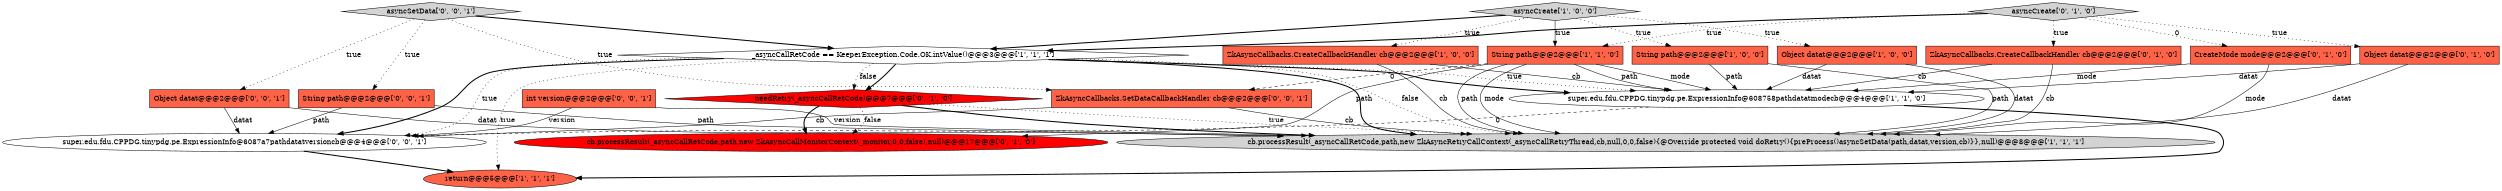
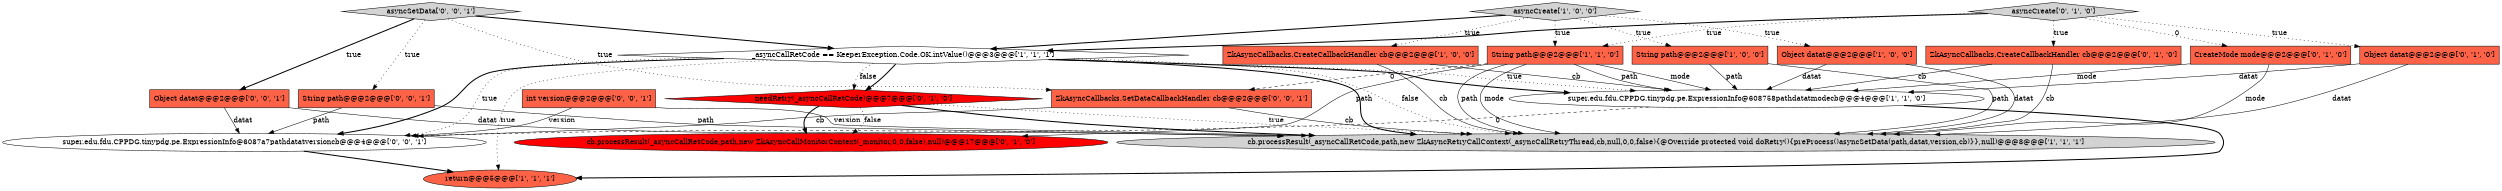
edge "asyncCreate['1', '0', '0']" -> "String path@@@2@@@['1', '1', '0']": style solid -> dotted
edge "asyncSetData['0', '0', '1']" -> "Object datat@@@2@@@['0', '0', '1']": style dotted -> bold
